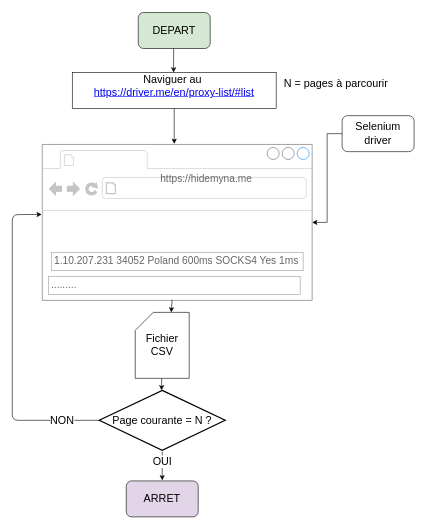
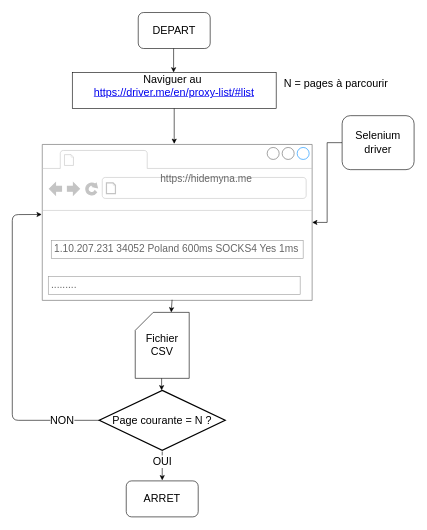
node "DEPART": fillcolor #d5e8d4 -> #ffffff
node "Selenium driver": size 72x36 -> 72x54
node "1.10.207.231 34052 Poland 600ms SOCKS4 Yes 1ms": moved (177, 261) -> (177, 249)
node "ARRET": fillcolor #e1d5e7 -> #ffffff
